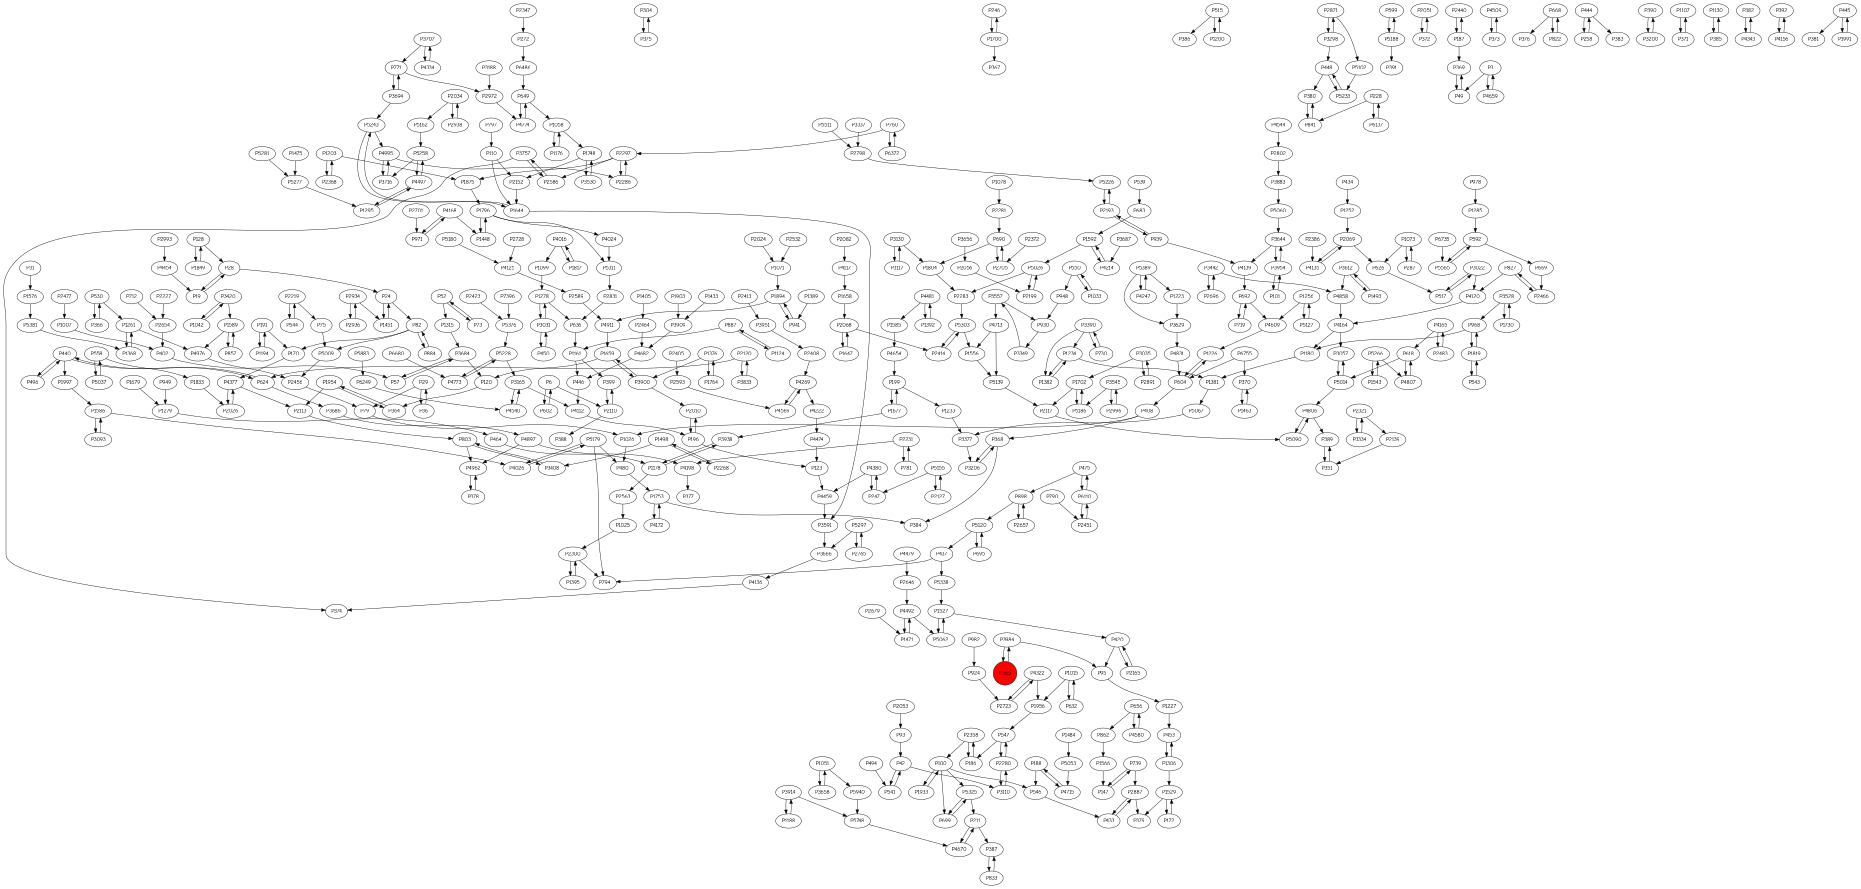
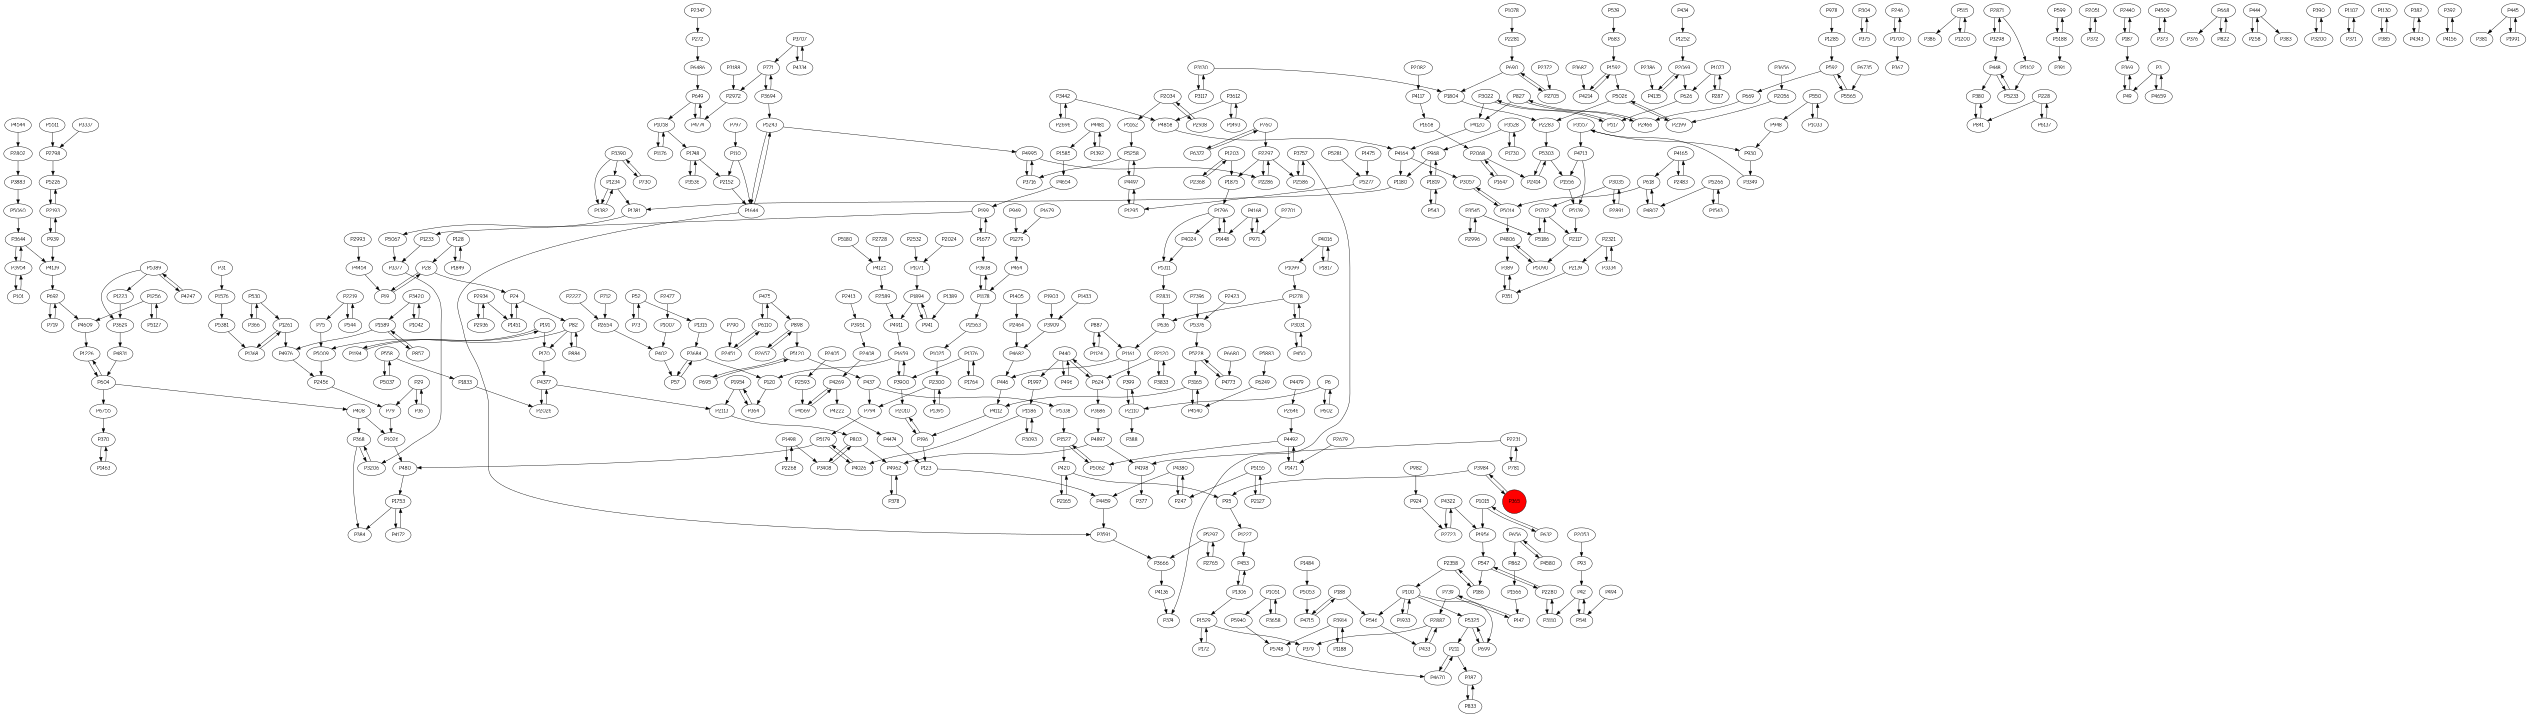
node "P3530": label "P3530" -> "P3536"
edge "P6755" -> "P604": reversed
edge "P5179" -> "P794": reversed
